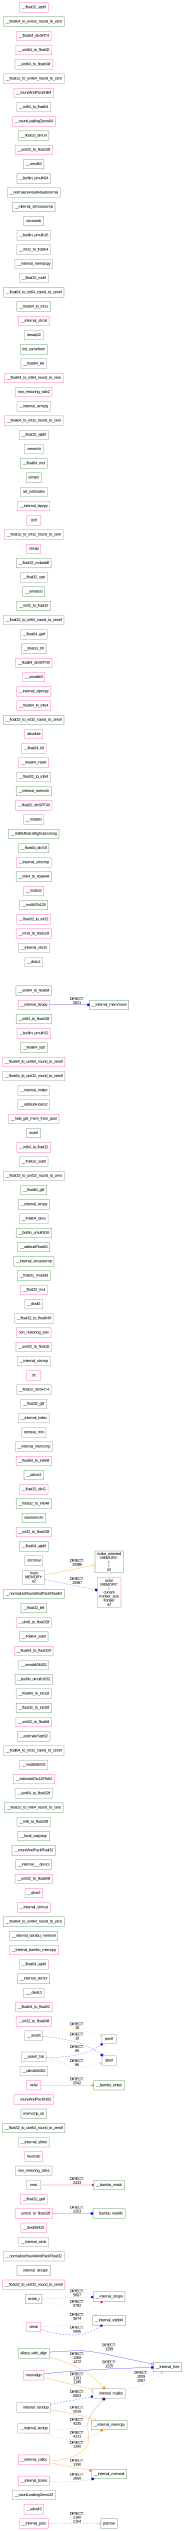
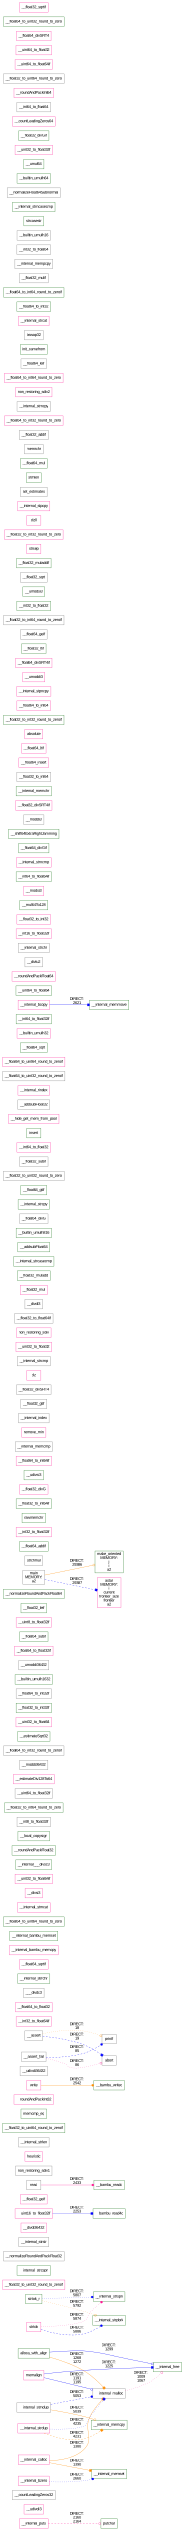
node "__roundAndPackFloat64": added
edge "memalign" -> "__internal_malloc": color darkorange -> blue
edge "__internal_bzero" -> "__internal_memset": arrowhead box -> dot
